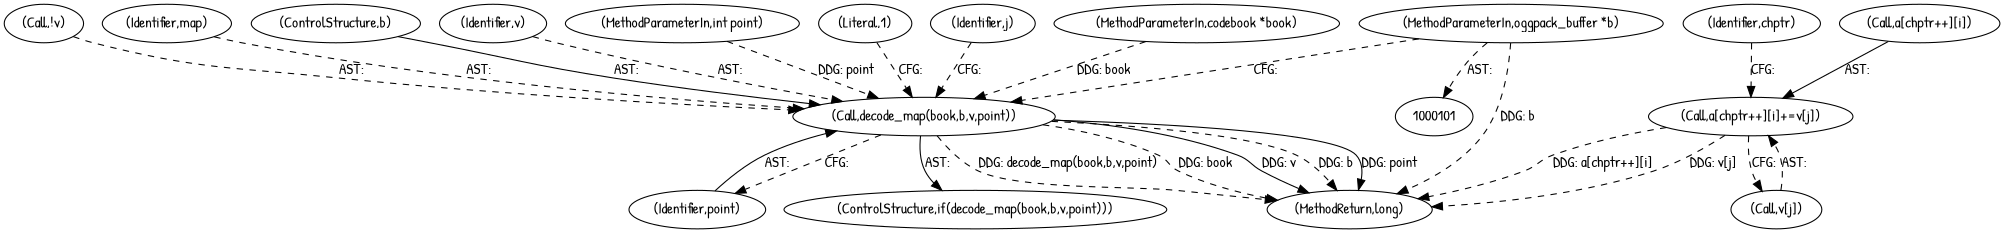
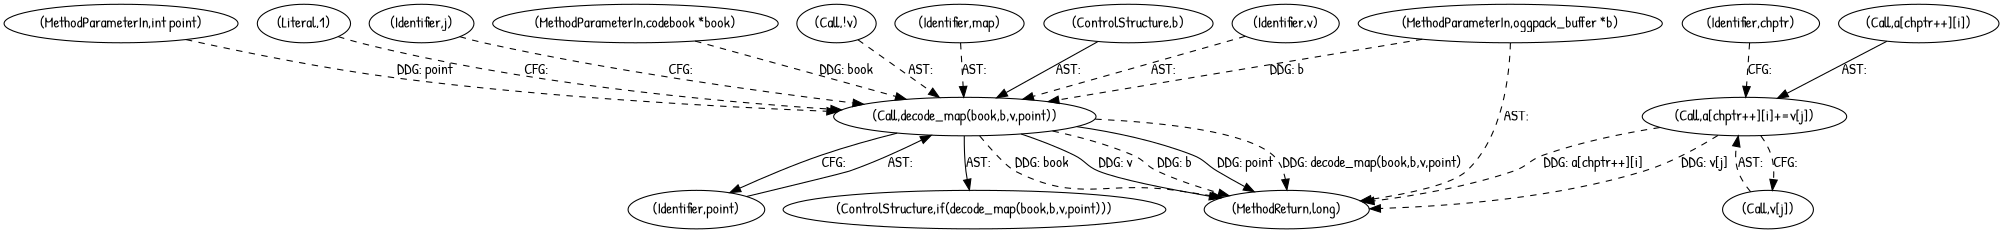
edge "(MethodParameterIn,oggpack_buffer *b)" -> "(Call,decode_map(book,b,v,point))": label "CFG: " -> "DDG: b"
node "1000101": removed
edge "(MethodParameterIn,oggpack_buffer *b)" -> "(MethodReturn,long)": label "DDG: b" -> "AST: "
edge "(Call,decode_map(book,b,v,point))" -> "(Identifier,point)": style dashed -> solid
